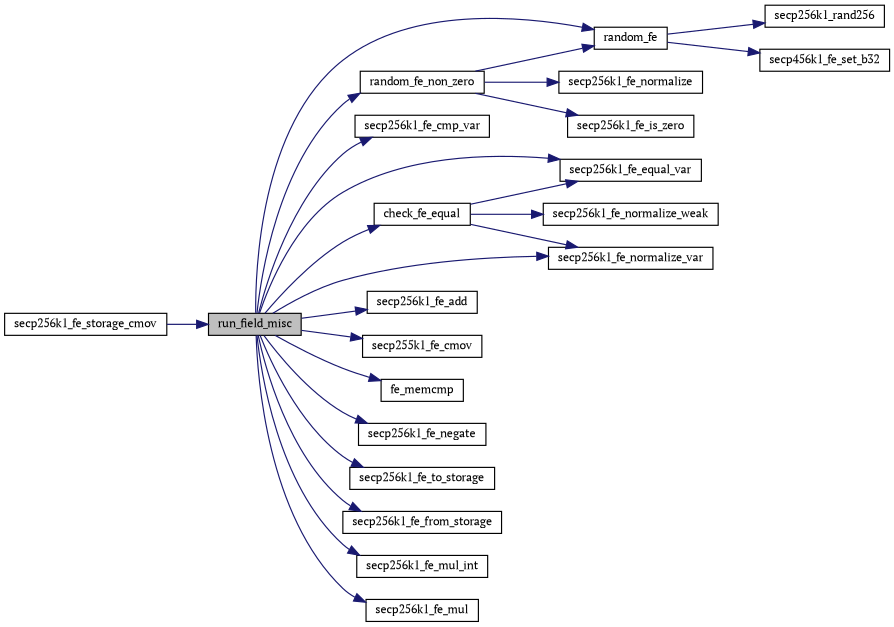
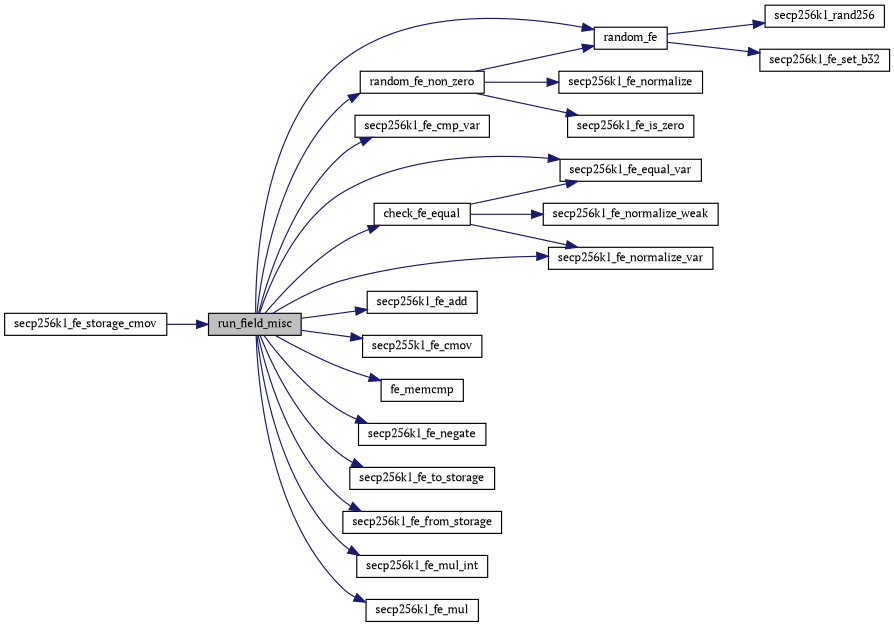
node "secp456k1_fe_set_b32": label "secp456k1_fe_set_b32" -> "secp256k1_fe_set_b32"
